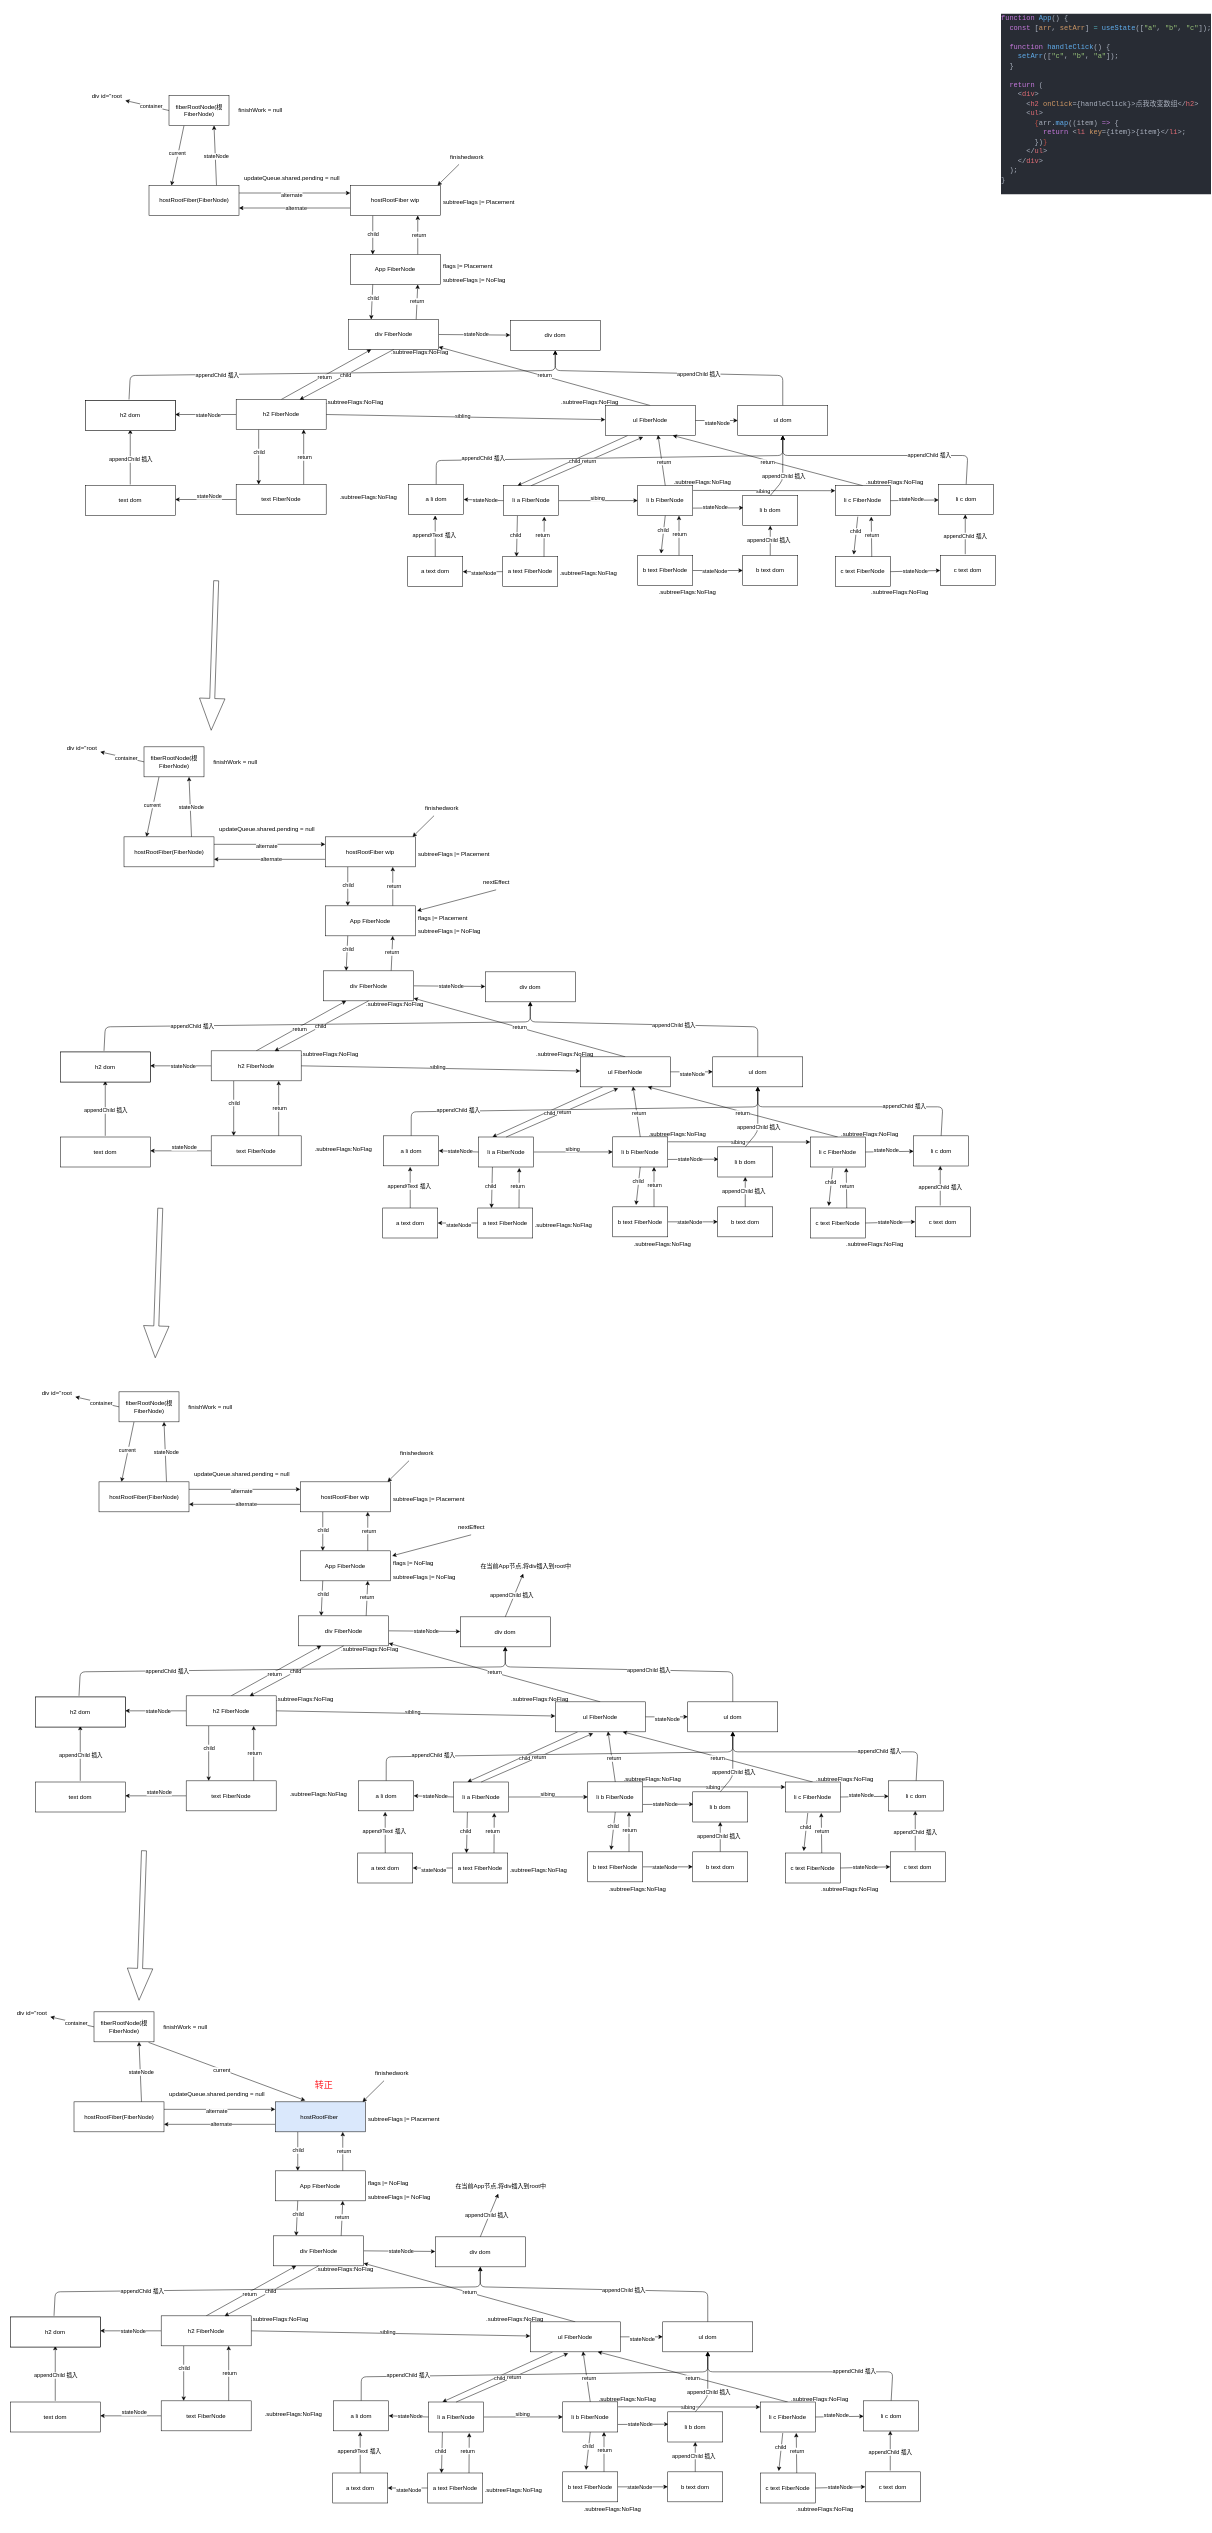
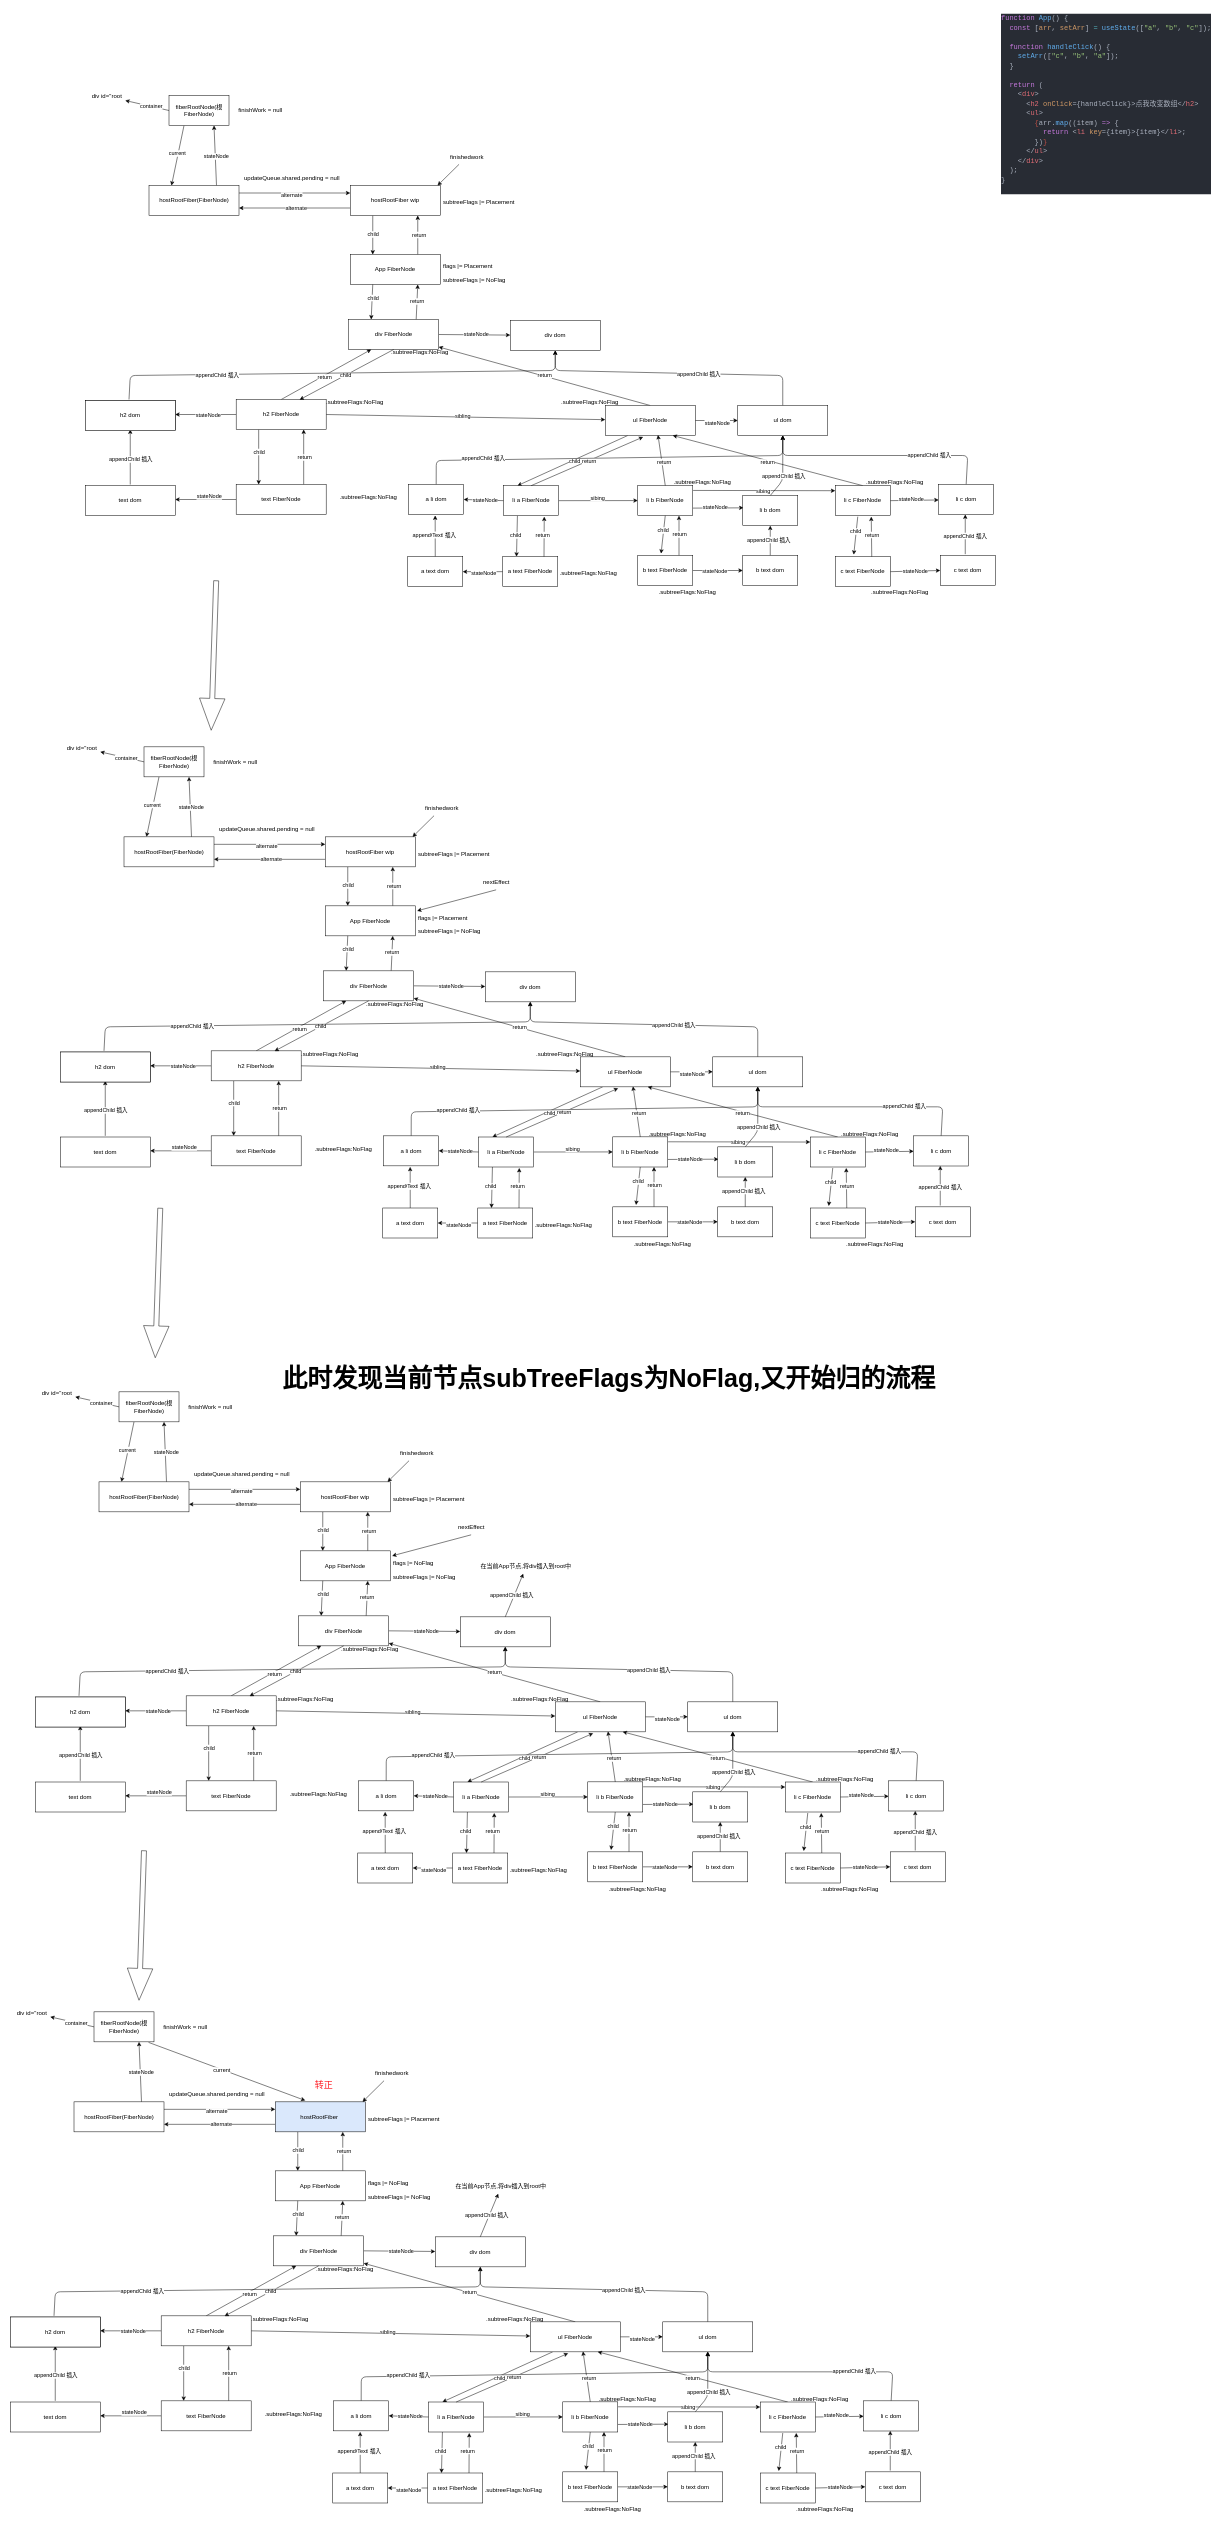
node "此时发现当前节点subTreeFlags为NoFlag,又开始归的流程": added
